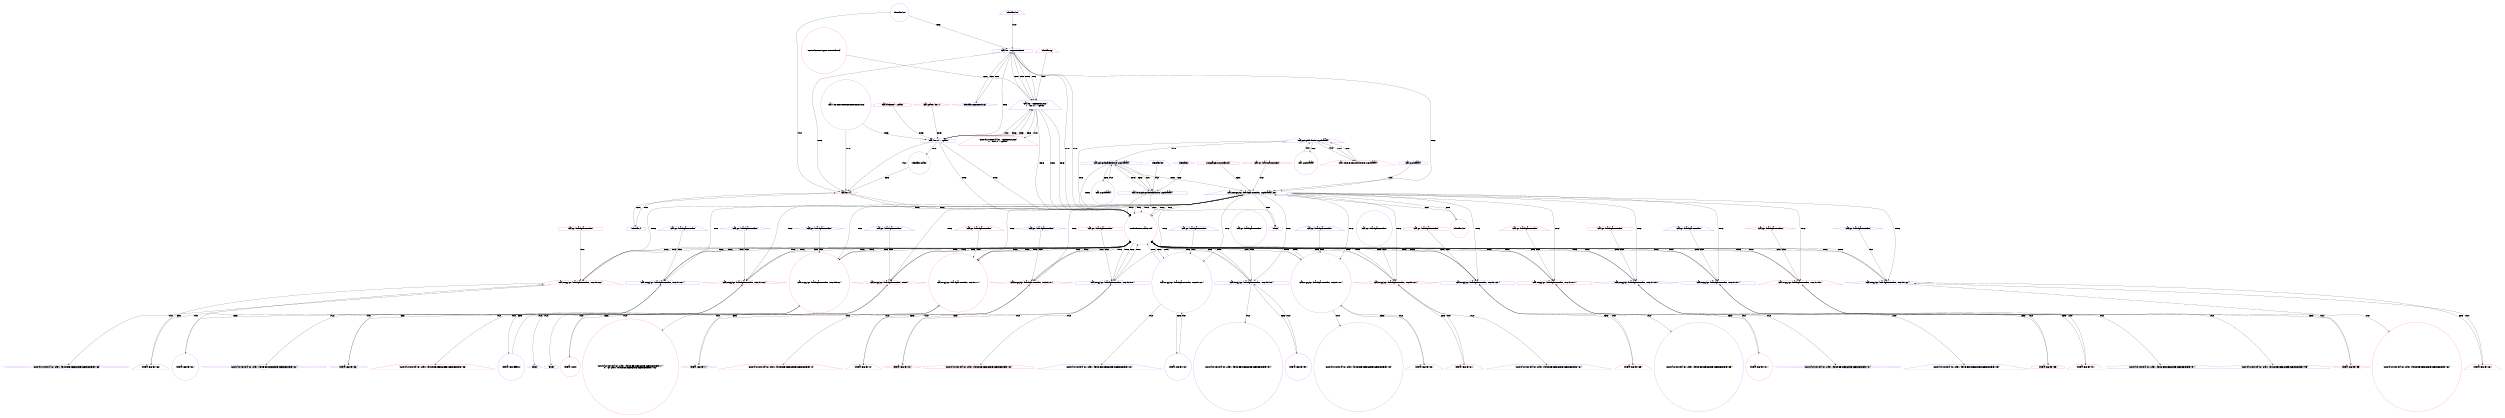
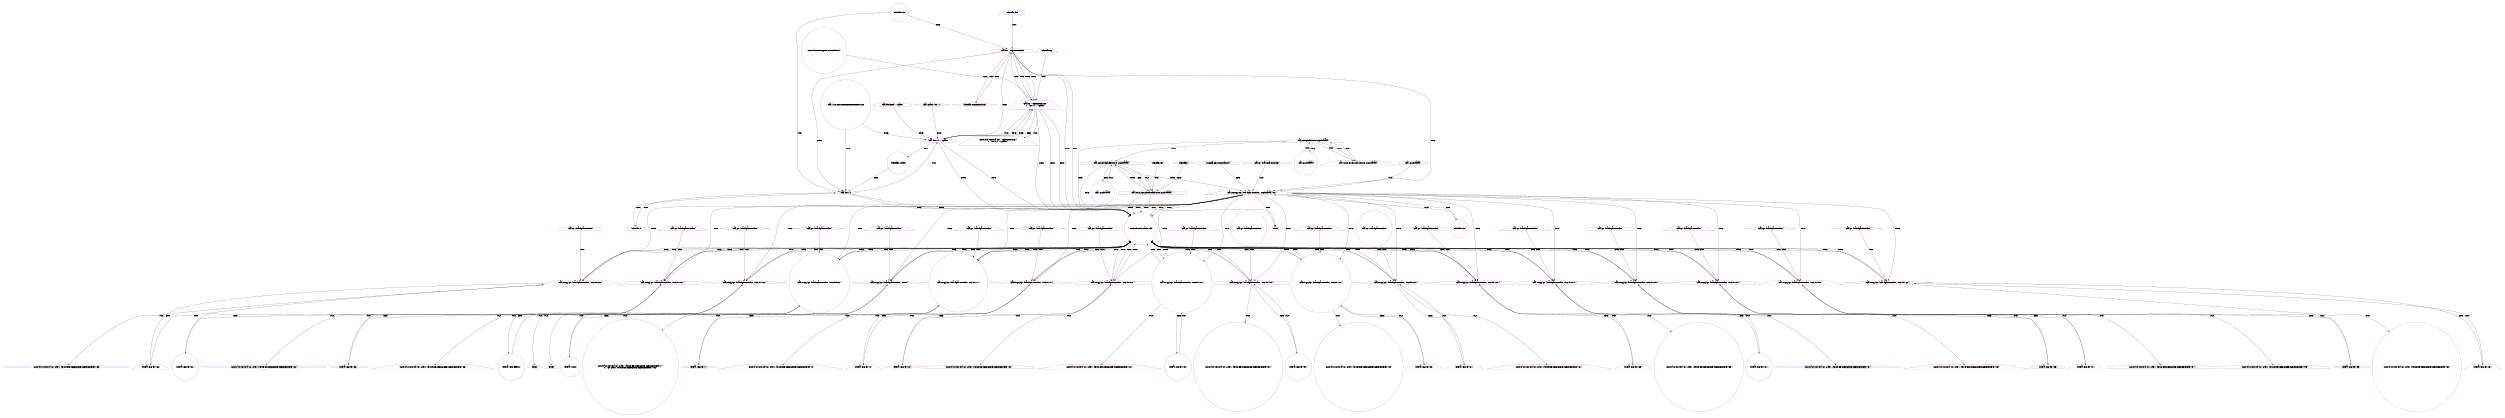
edge "(Identifier,tp)" -> "(Call,len > TG3_BPN_SIZE || t    (len + i) > vpdlen)": label "AST: " -> "CFG: "
edge "(Call,(len + i) > vpdlen)" -> "(Call,len + i)": reversed
